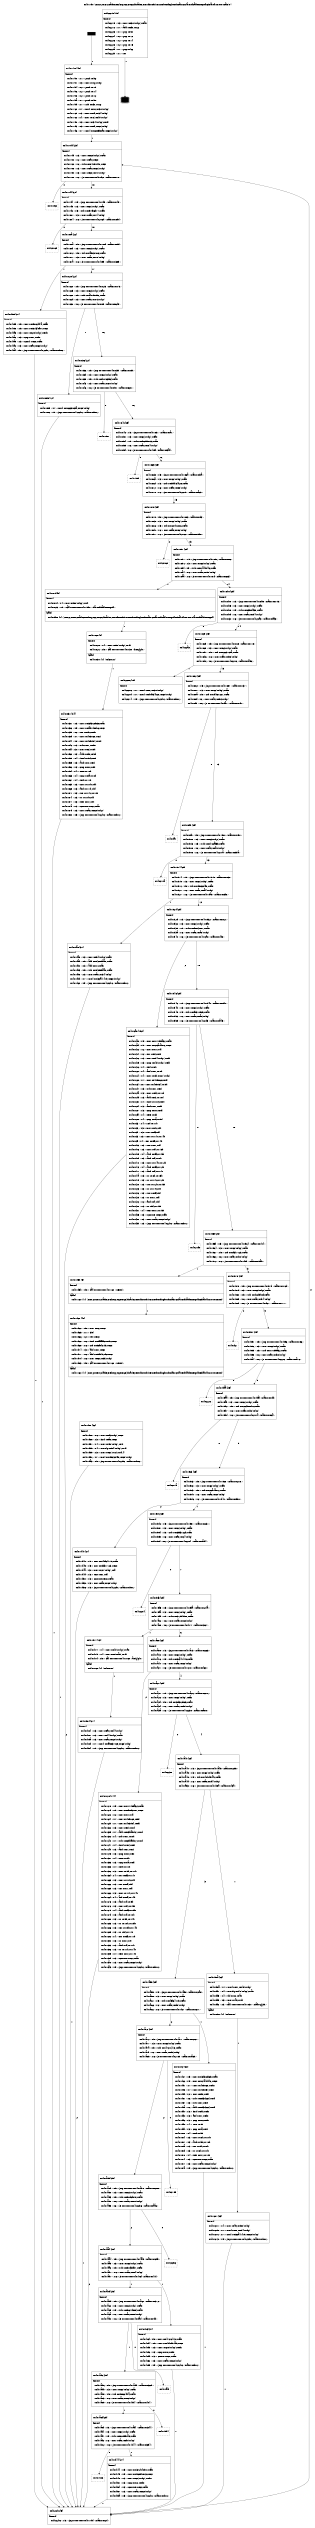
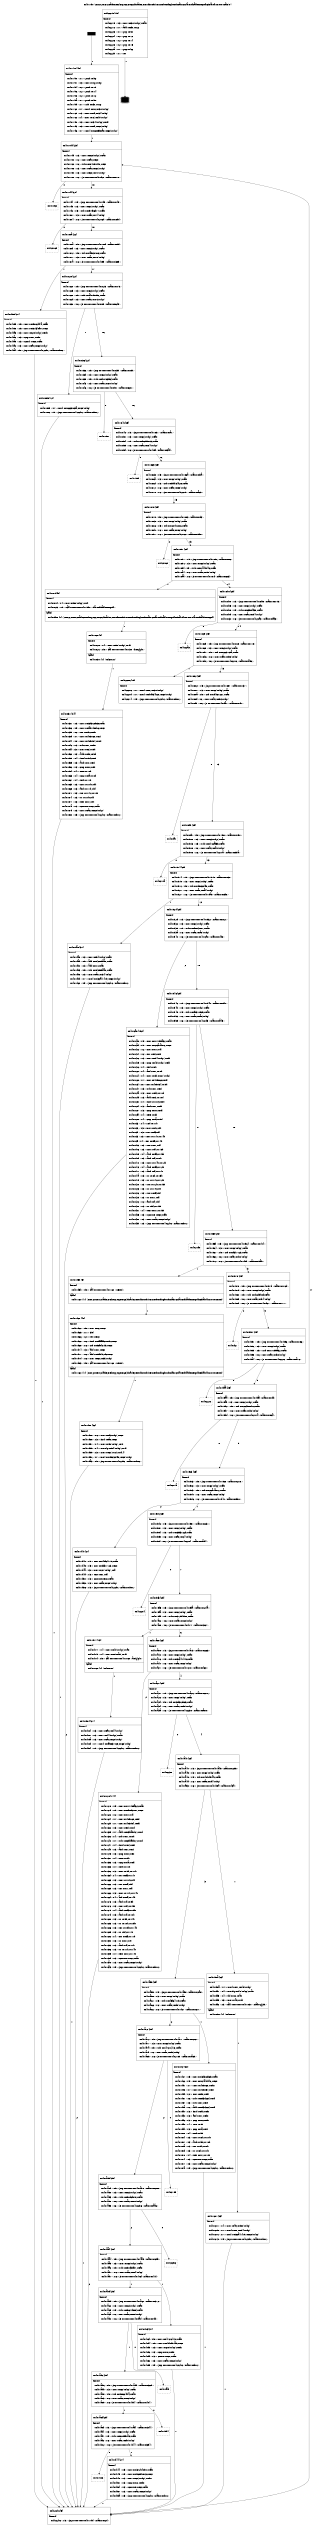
edge "0x401d60 [40]" -> "0x401d88 [32]": added, label "1"
